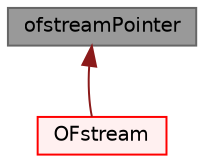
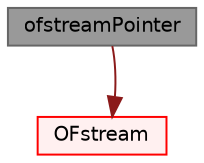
edge "OFstream" -> "ofstreamPointer": reversed
